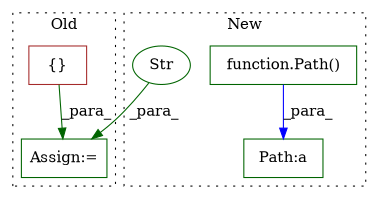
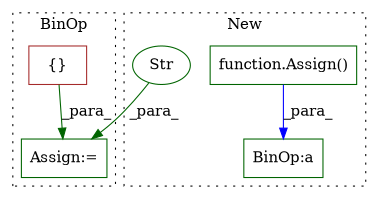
cluster "Old": label "Old" -> "BinOp"
node "function.Path()": label "function.Path()" -> "function.Assign()"
node "Path:a": label "Path:a" -> "BinOp:a"
